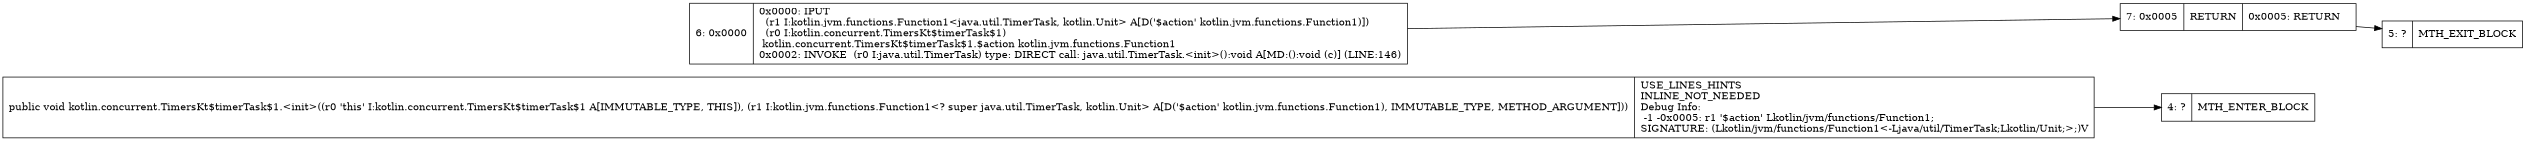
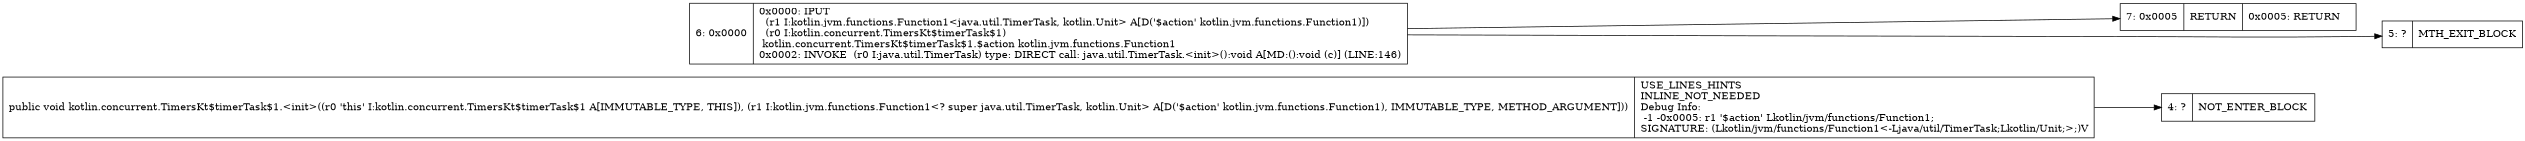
edge "7: 0x0005" -> "5: ?": now "6: 0x0000" -> "5: ?"
node "4: ?": text "MTH_ENTER_BLOCK" -> "NOT_ENTER_BLOCK"
